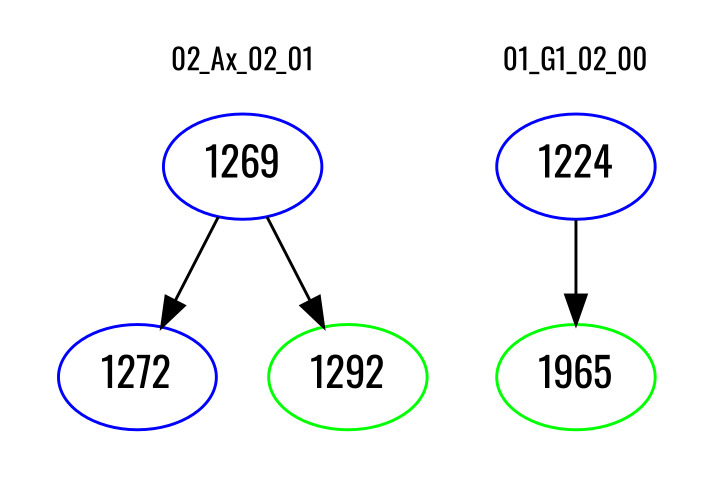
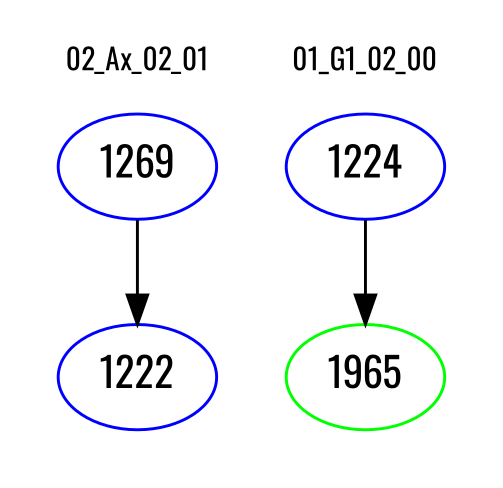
node "1272": label "1272" -> "1222"
node "1292": removed
